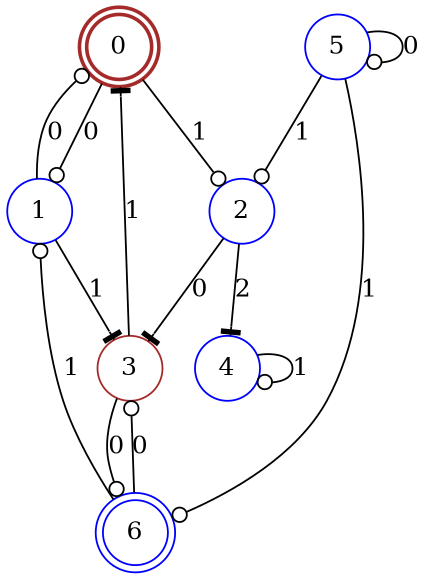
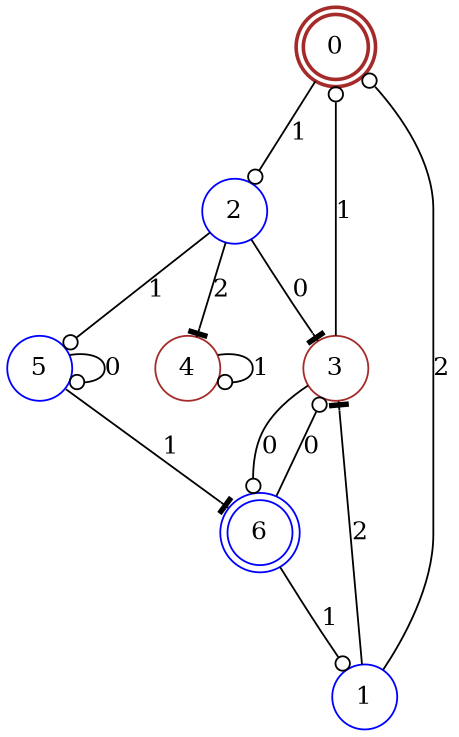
edge "5" -> "2": reversed
edge "0" -> "1": removed, label "0"
edge "1" -> "0": label "0" -> "2"
edge "3" -> "0": arrowhead tee -> odot
edge "1" -> "3": label "1" -> "2"
edge "5" -> "6": arrowhead odot -> tee
node "4": color blue -> brown
